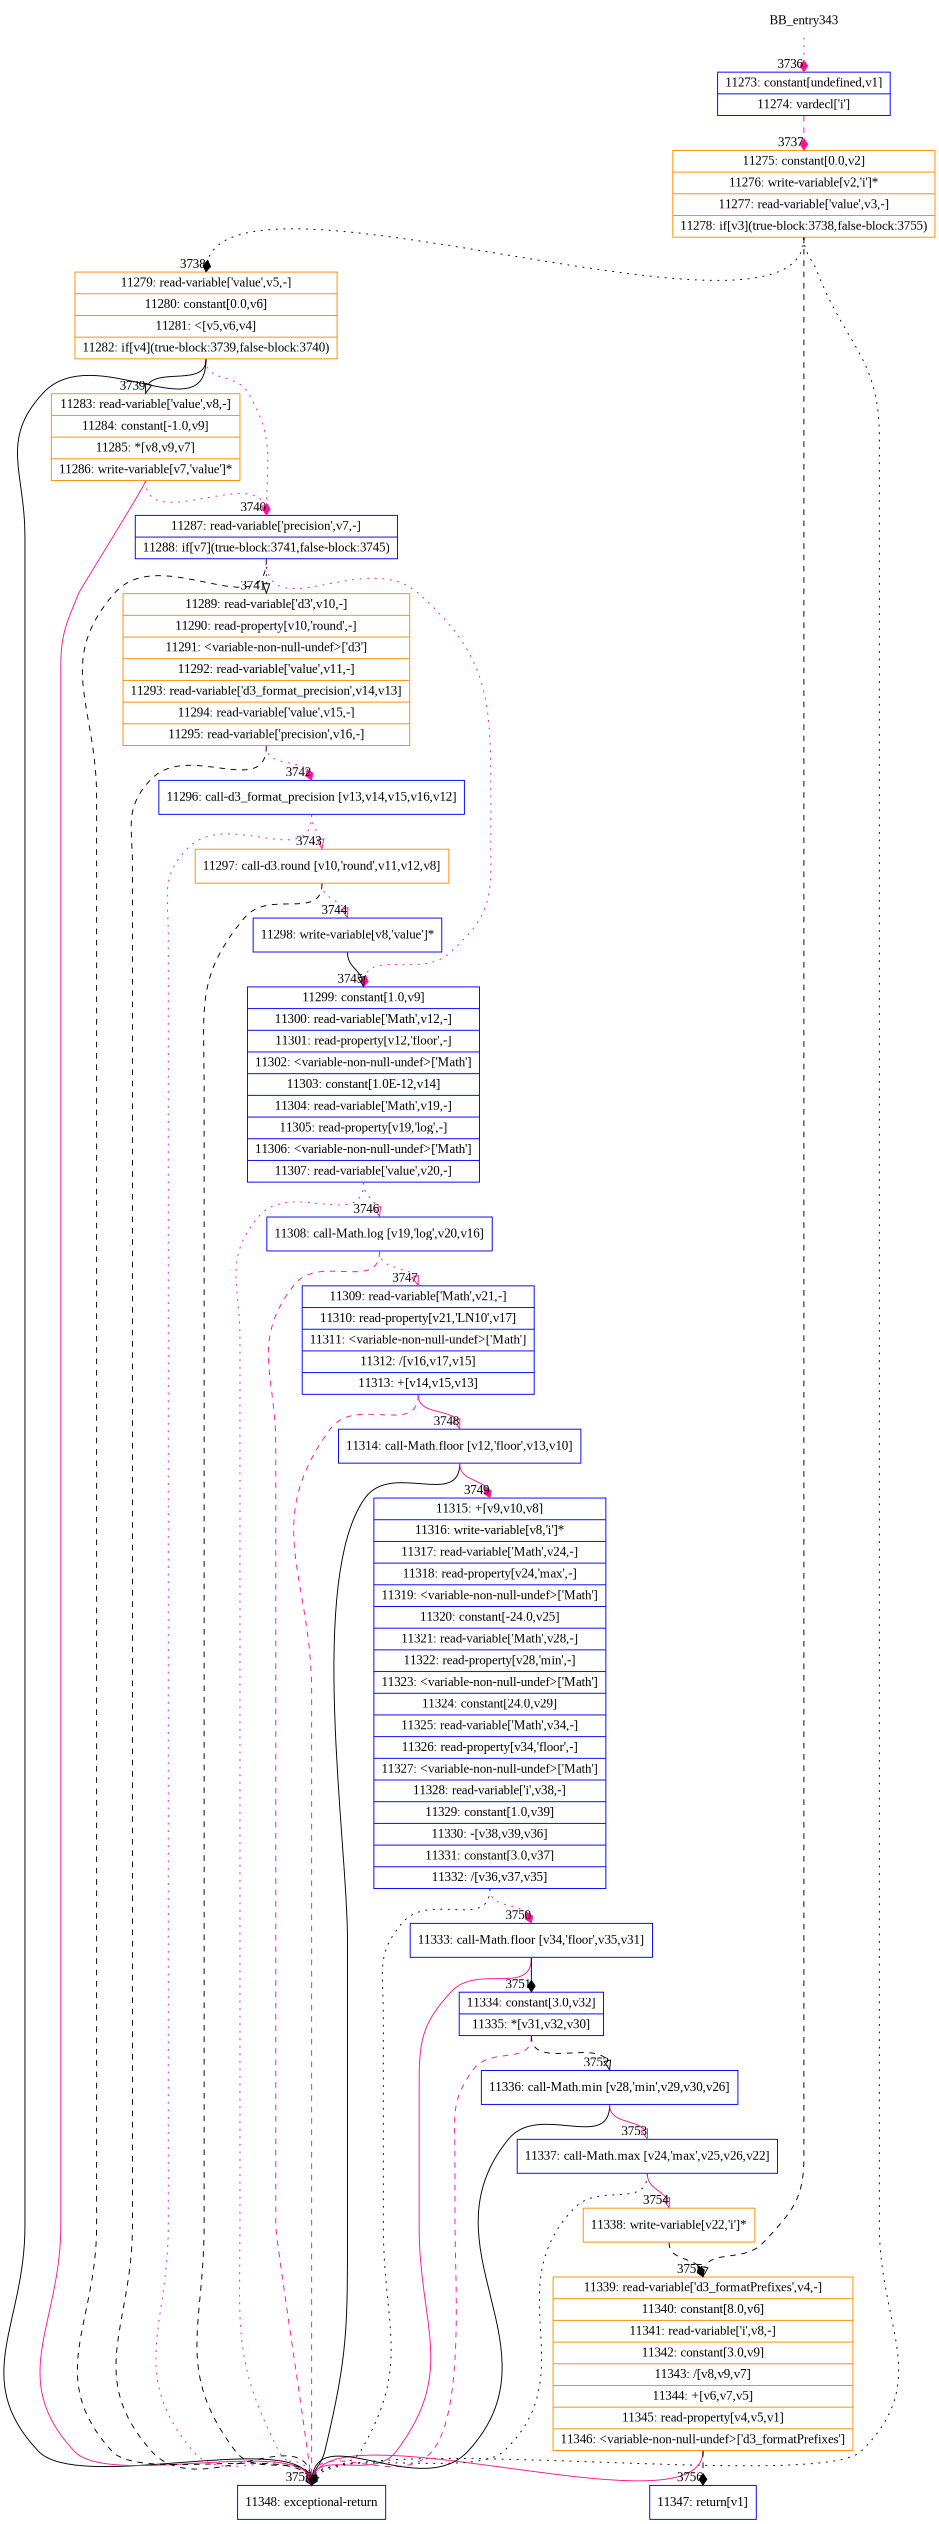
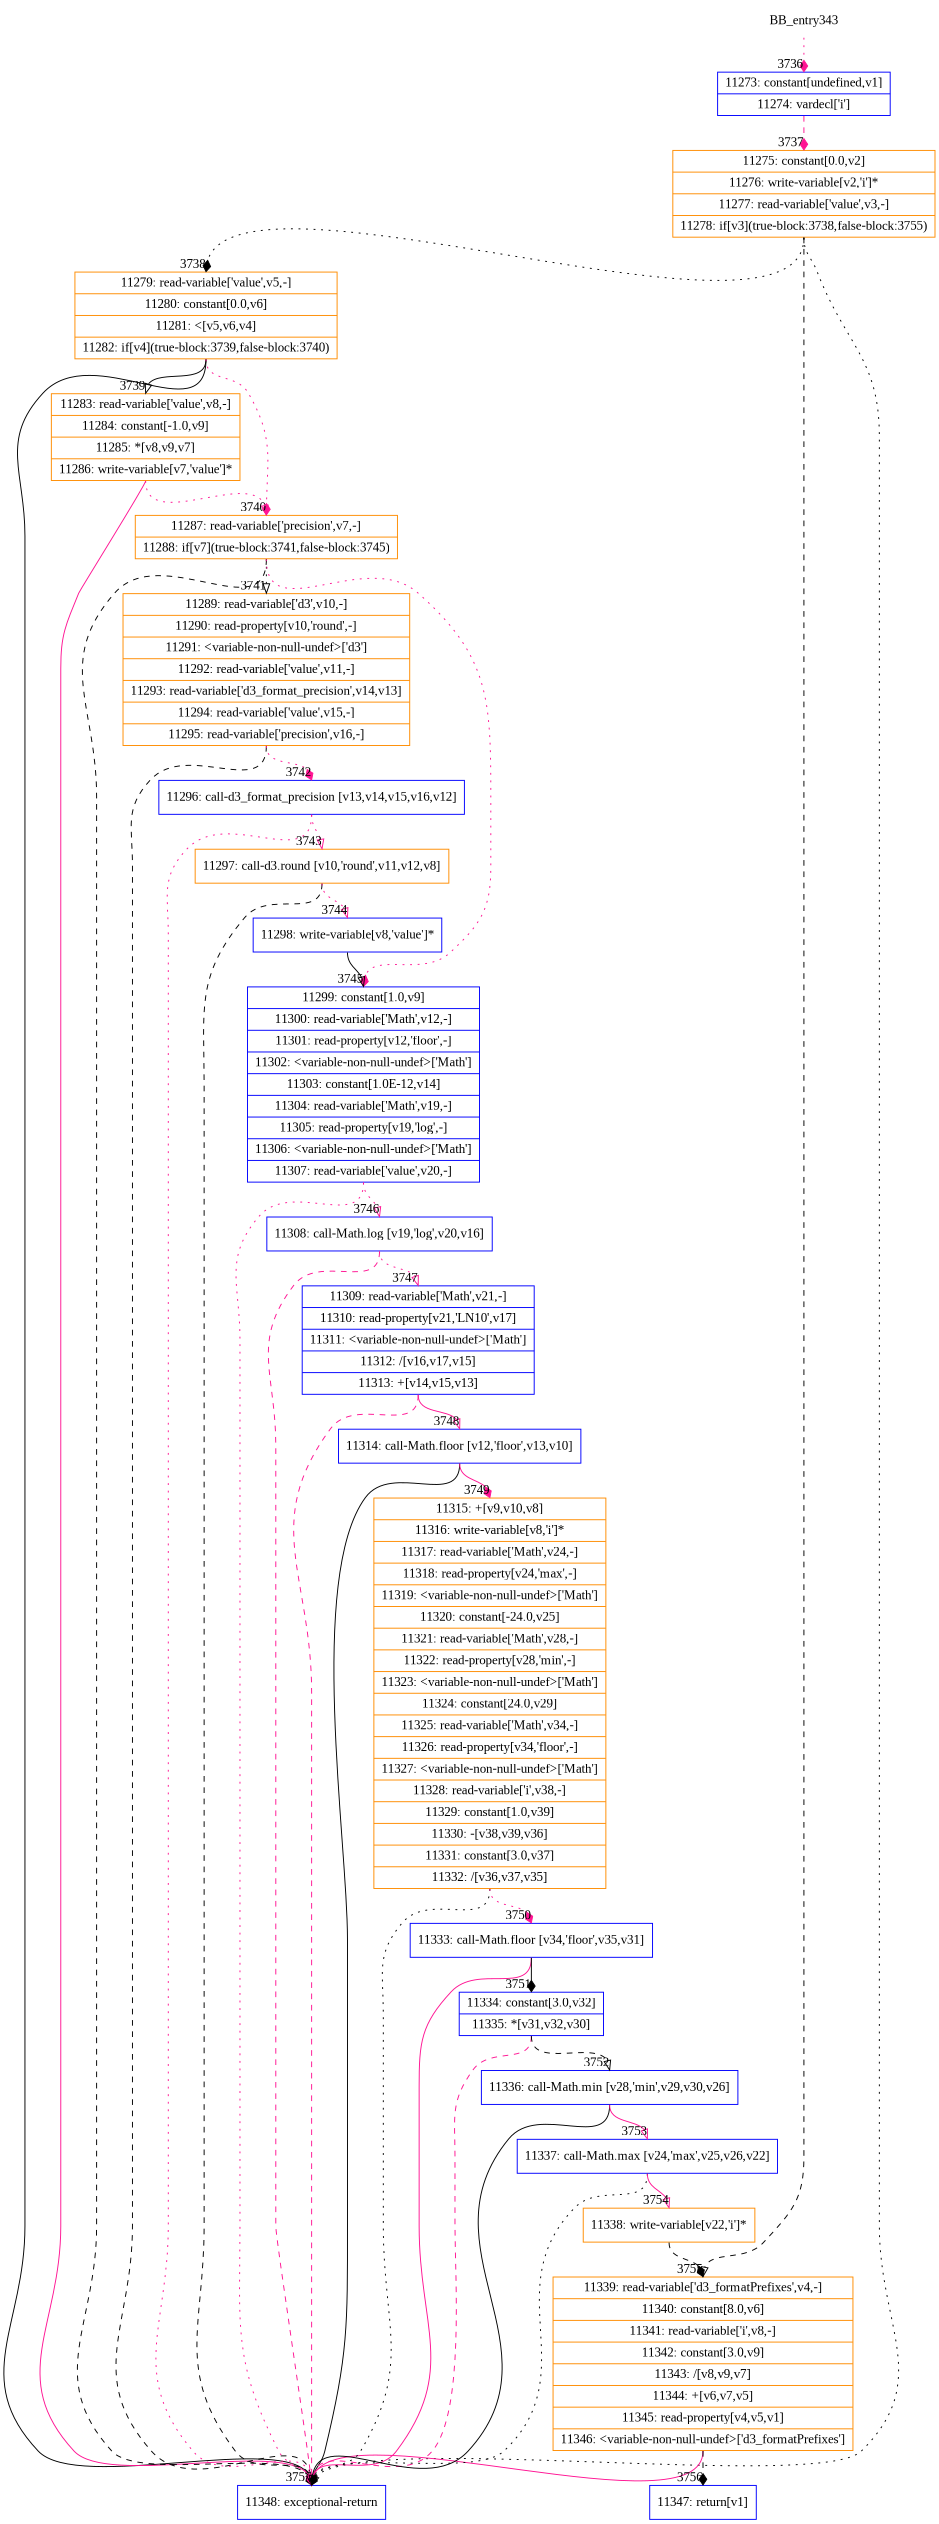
node "11287: read-variable['precision',v7,-]": color blue -> darkorange
node "11315: +[v9,v10,v8]": color blue -> darkorange
